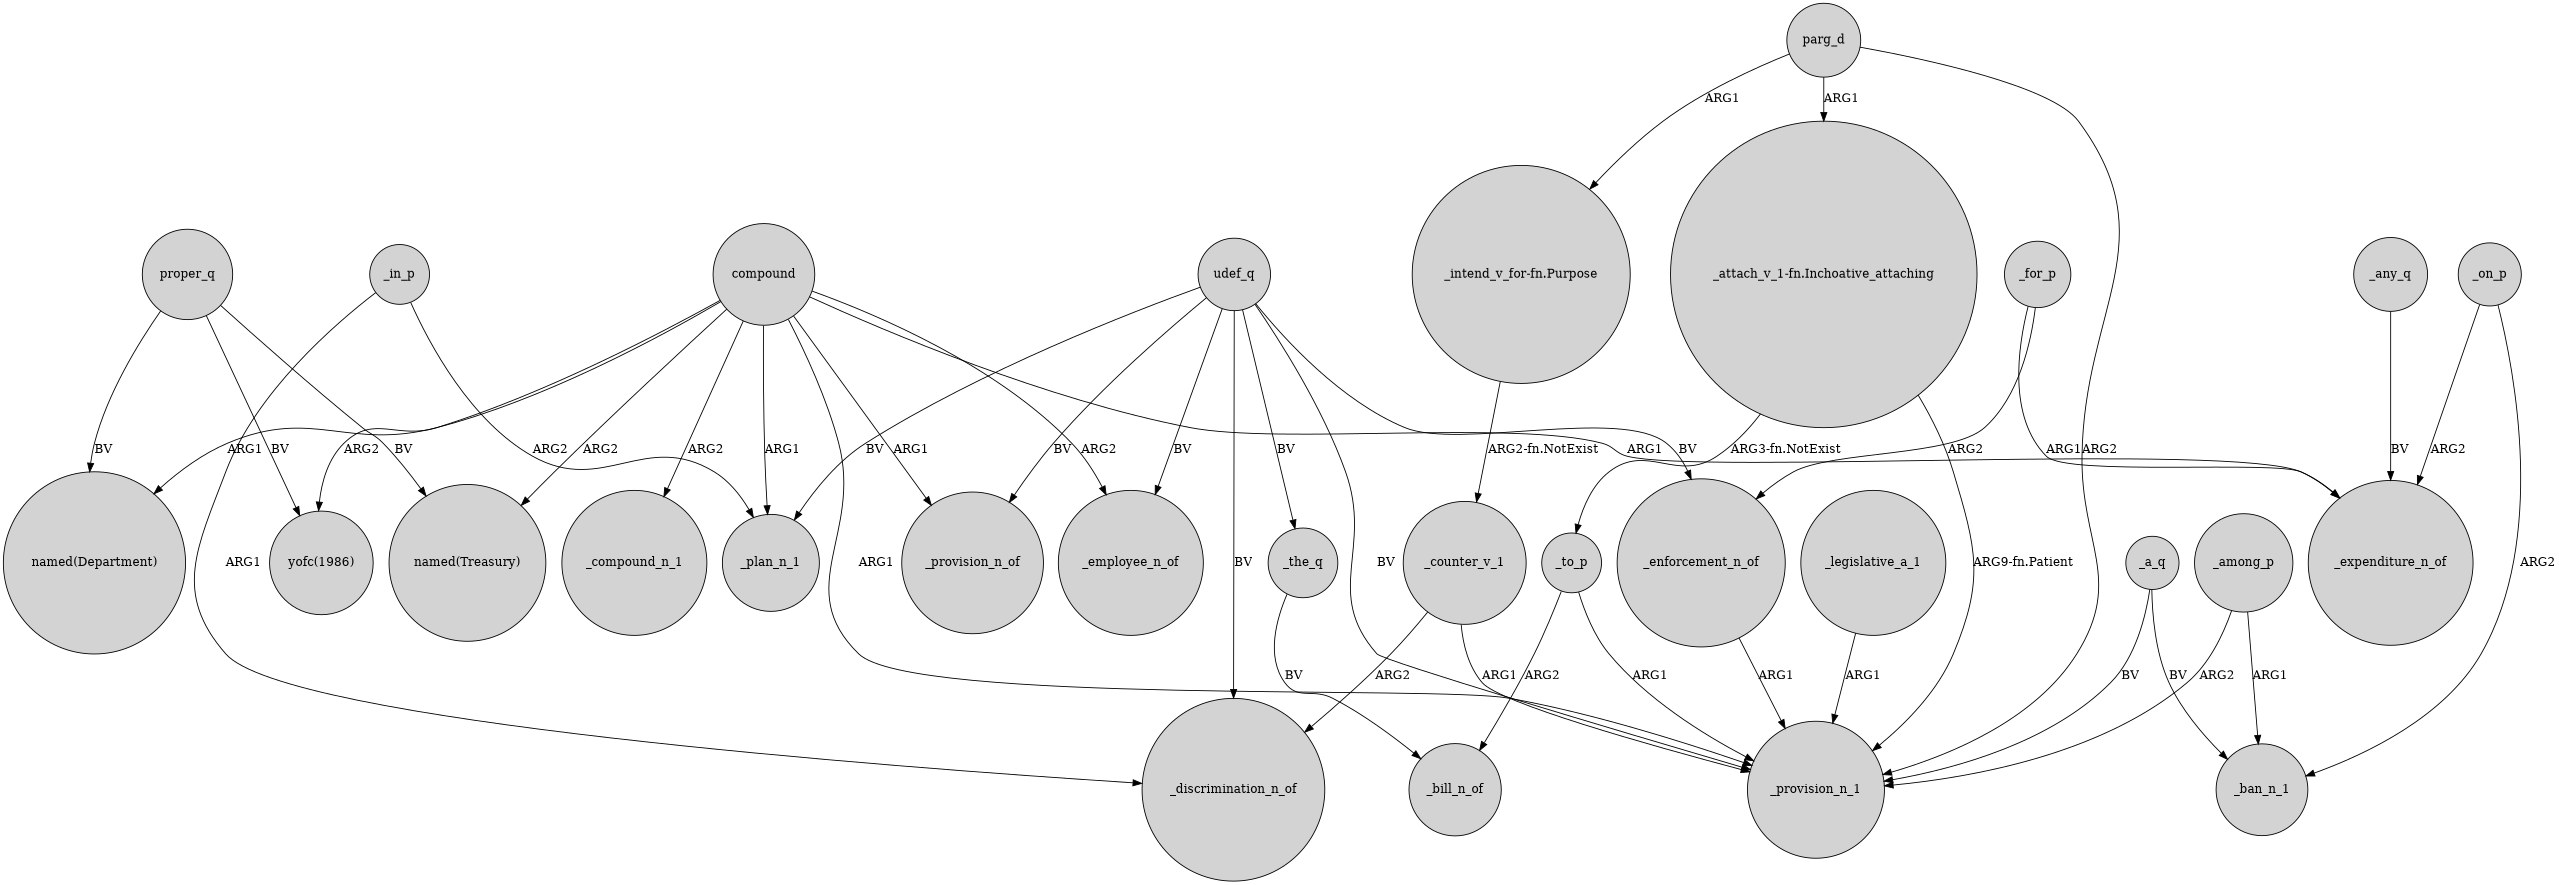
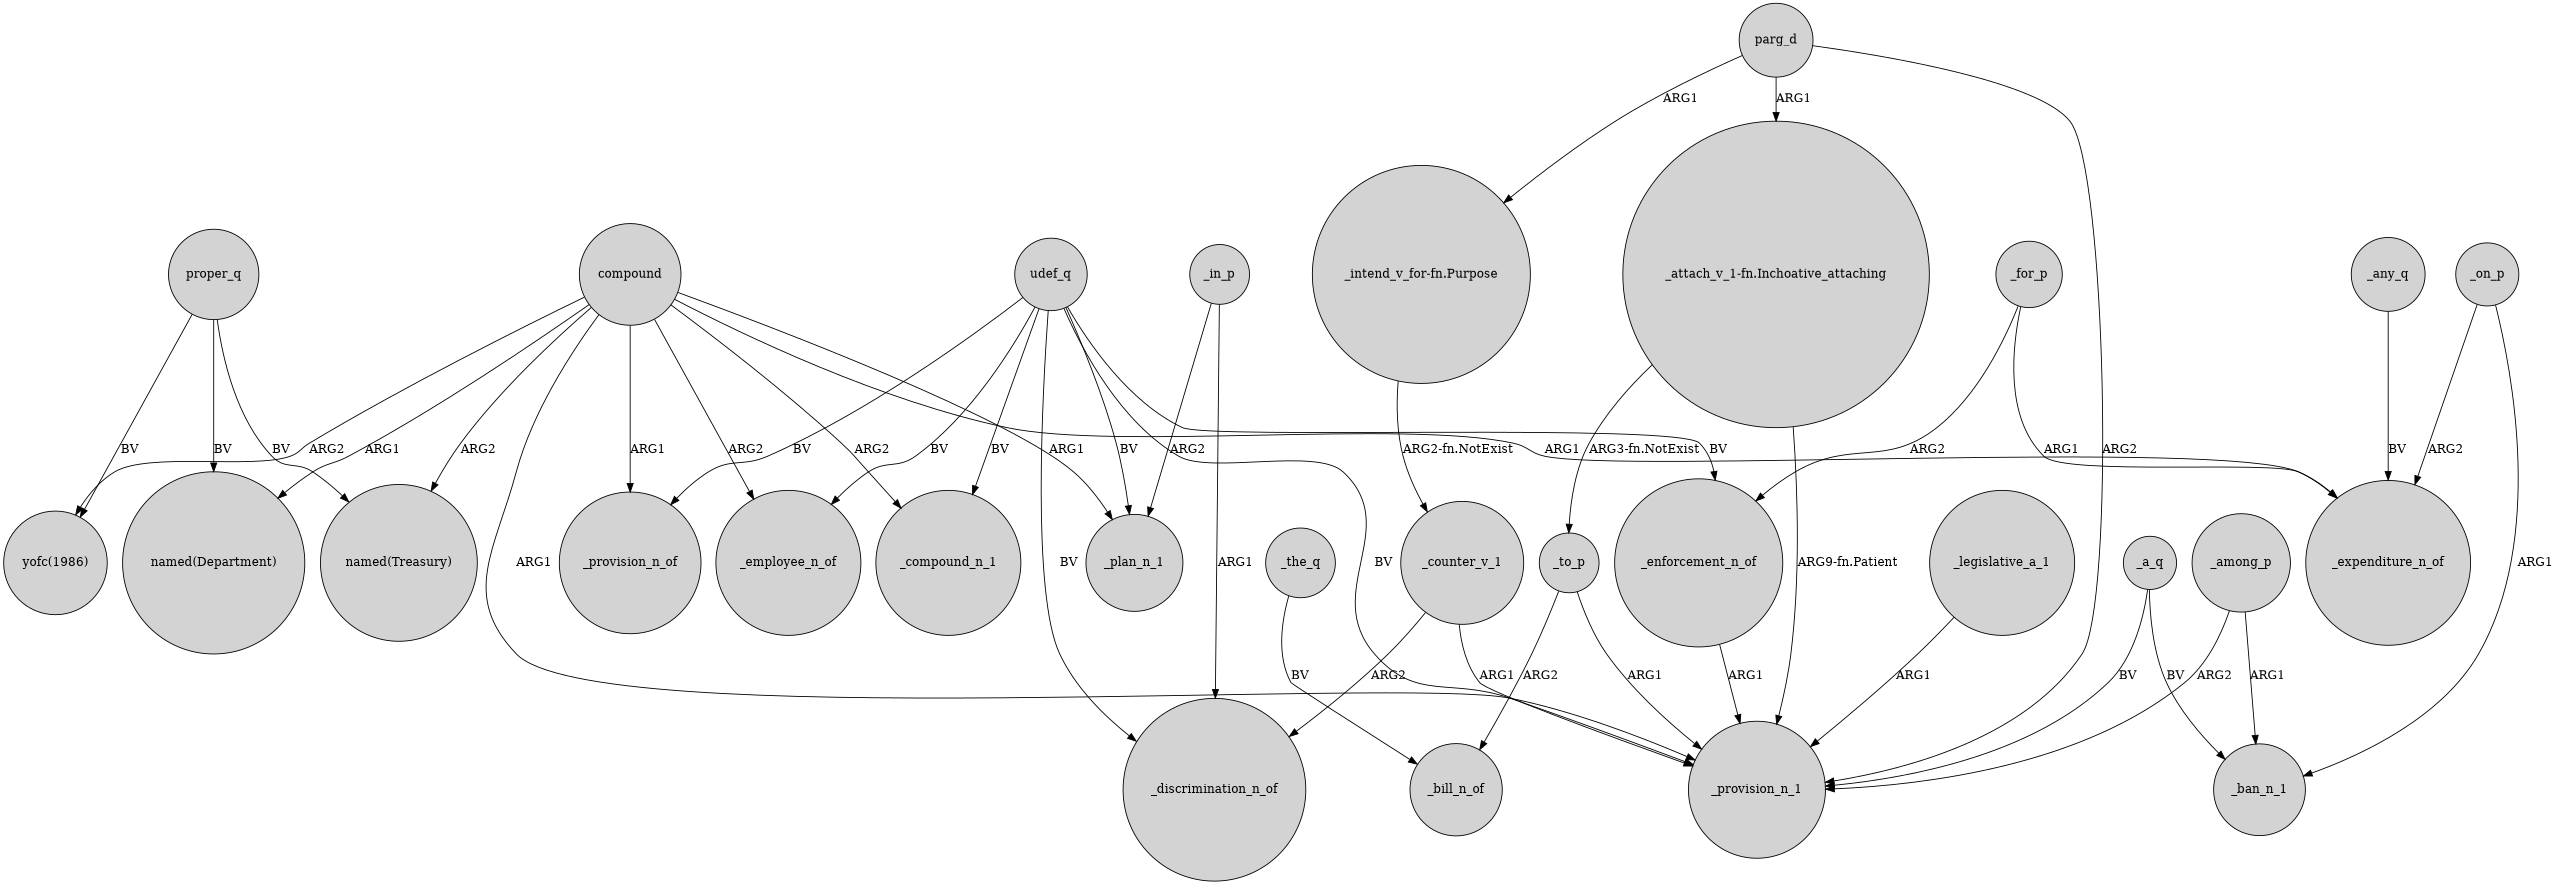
edge "udef_q" -> "_the_q": now "udef_q" -> "_compound_n_1"
edge "_on_p" -> "_ban_n_1": label "ARG2" -> "ARG1"
